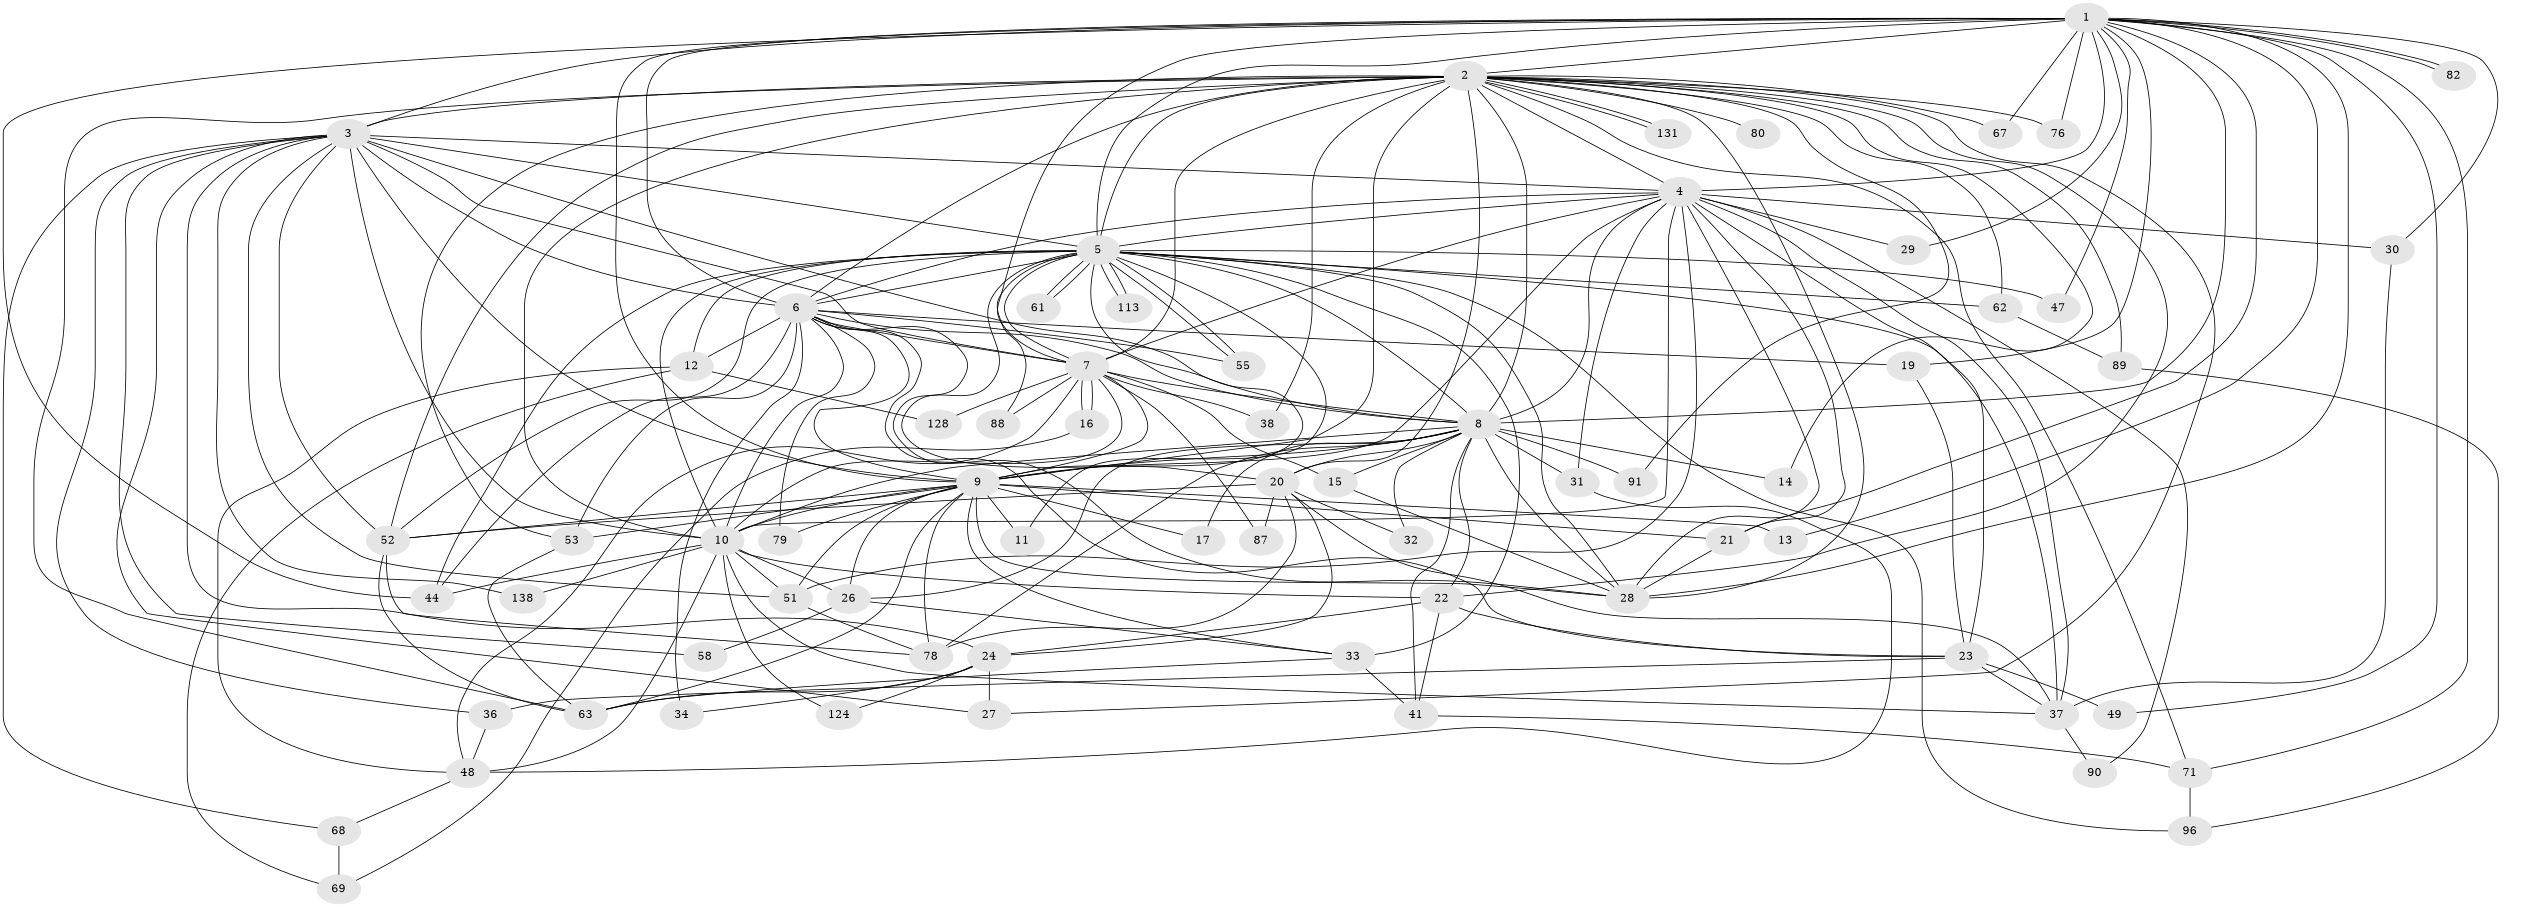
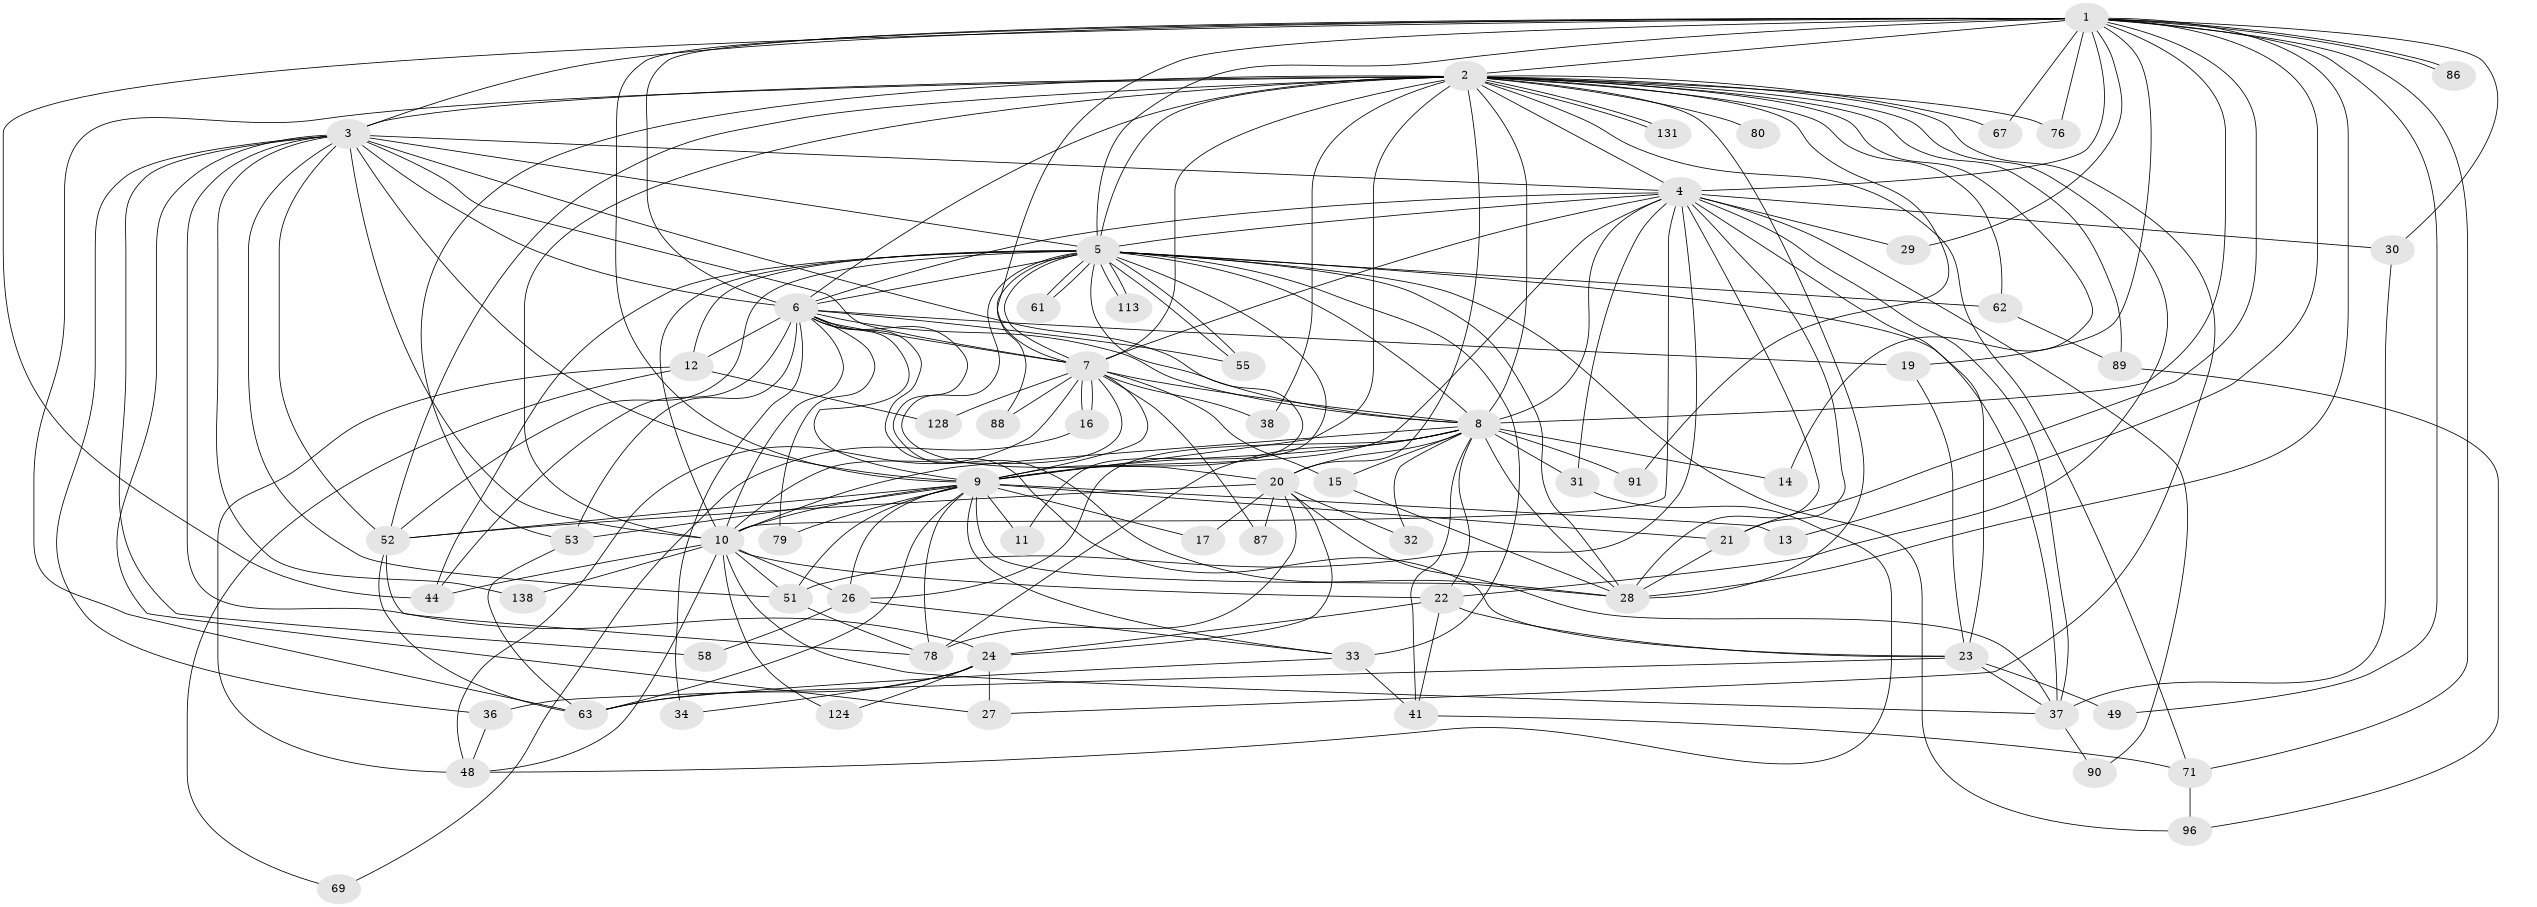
node "82": label "82" -> "86"
node "47": removed
edge "8" -- "17": now "20" -- "17"
node "68": removed
